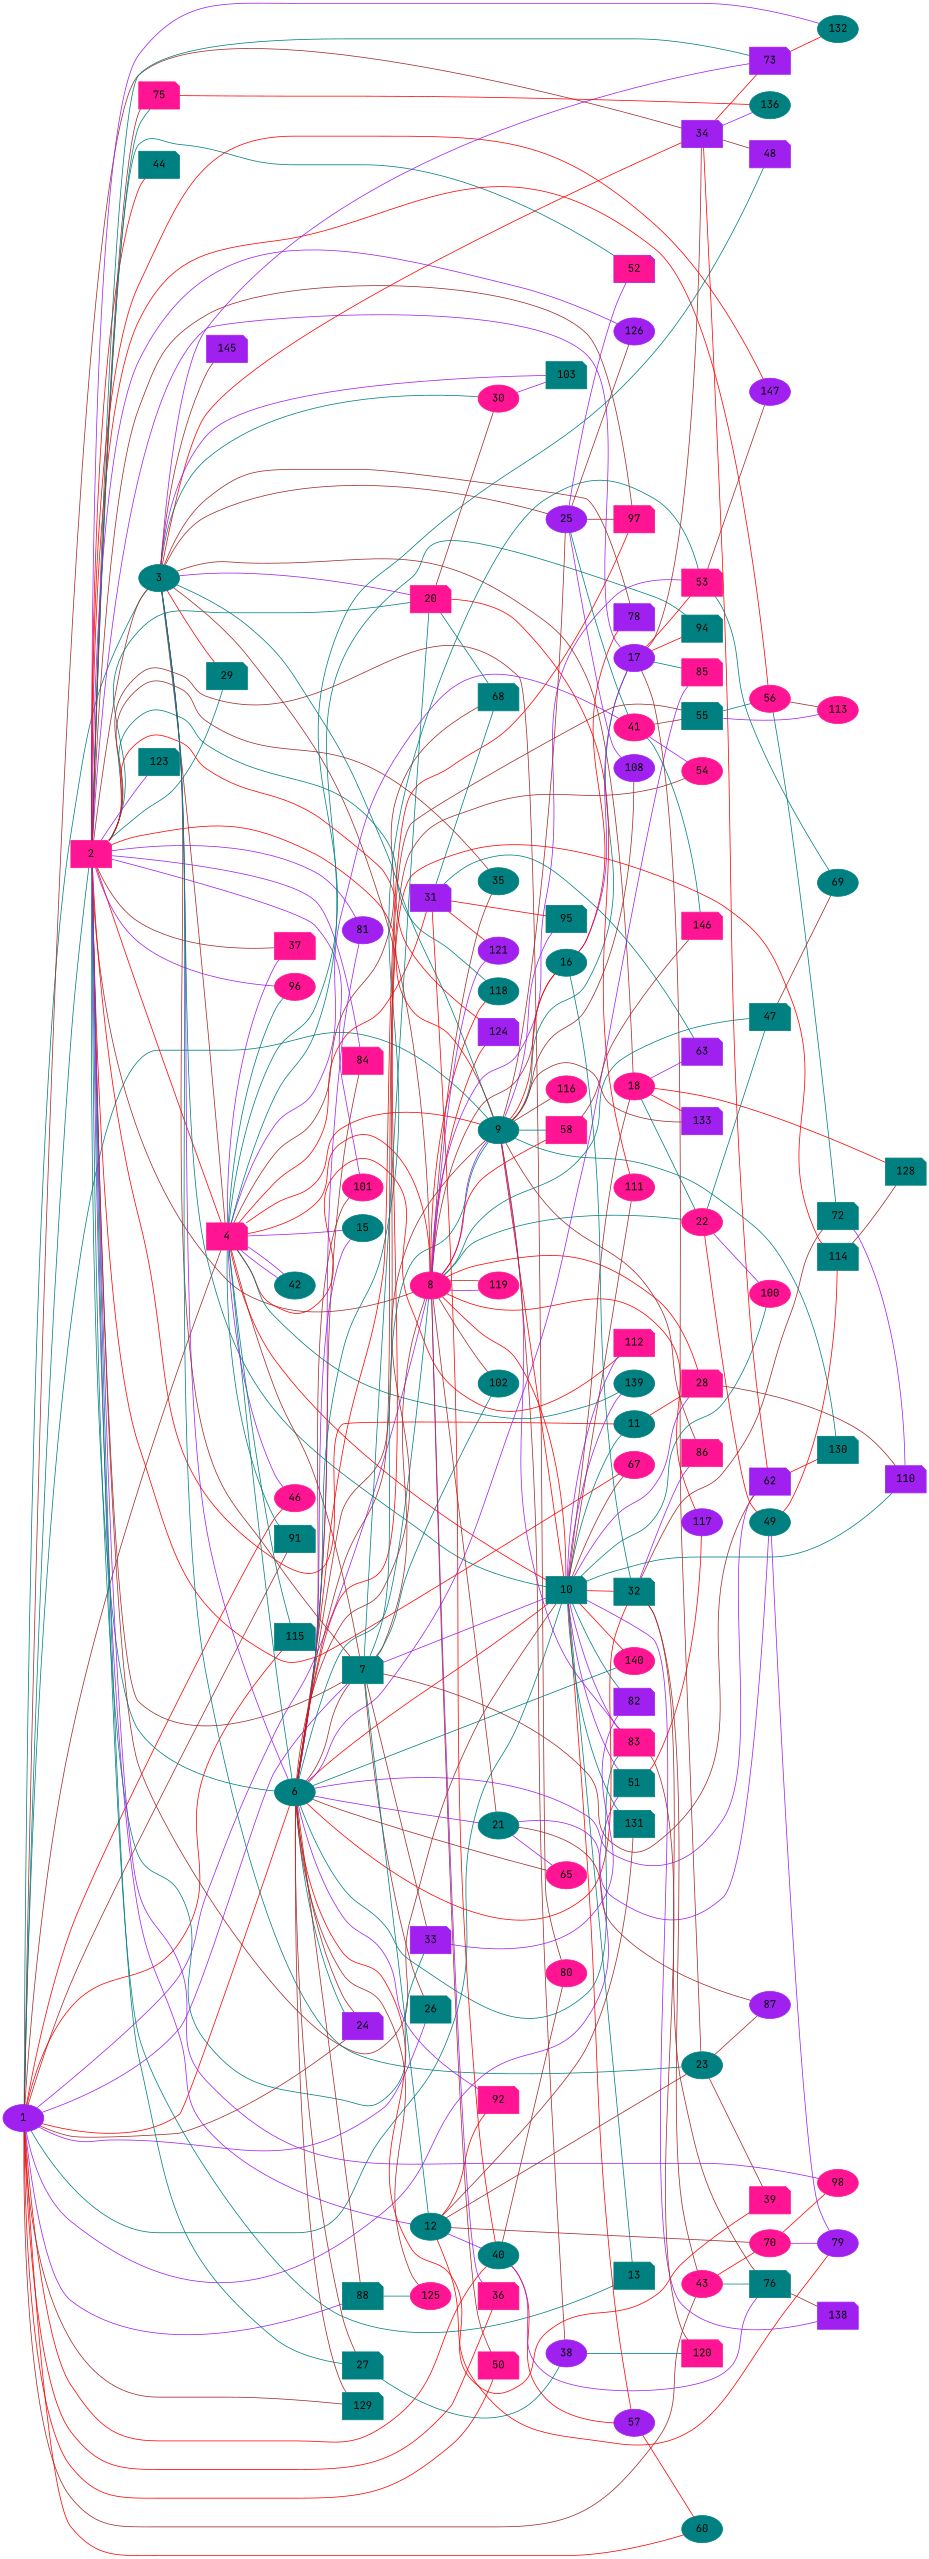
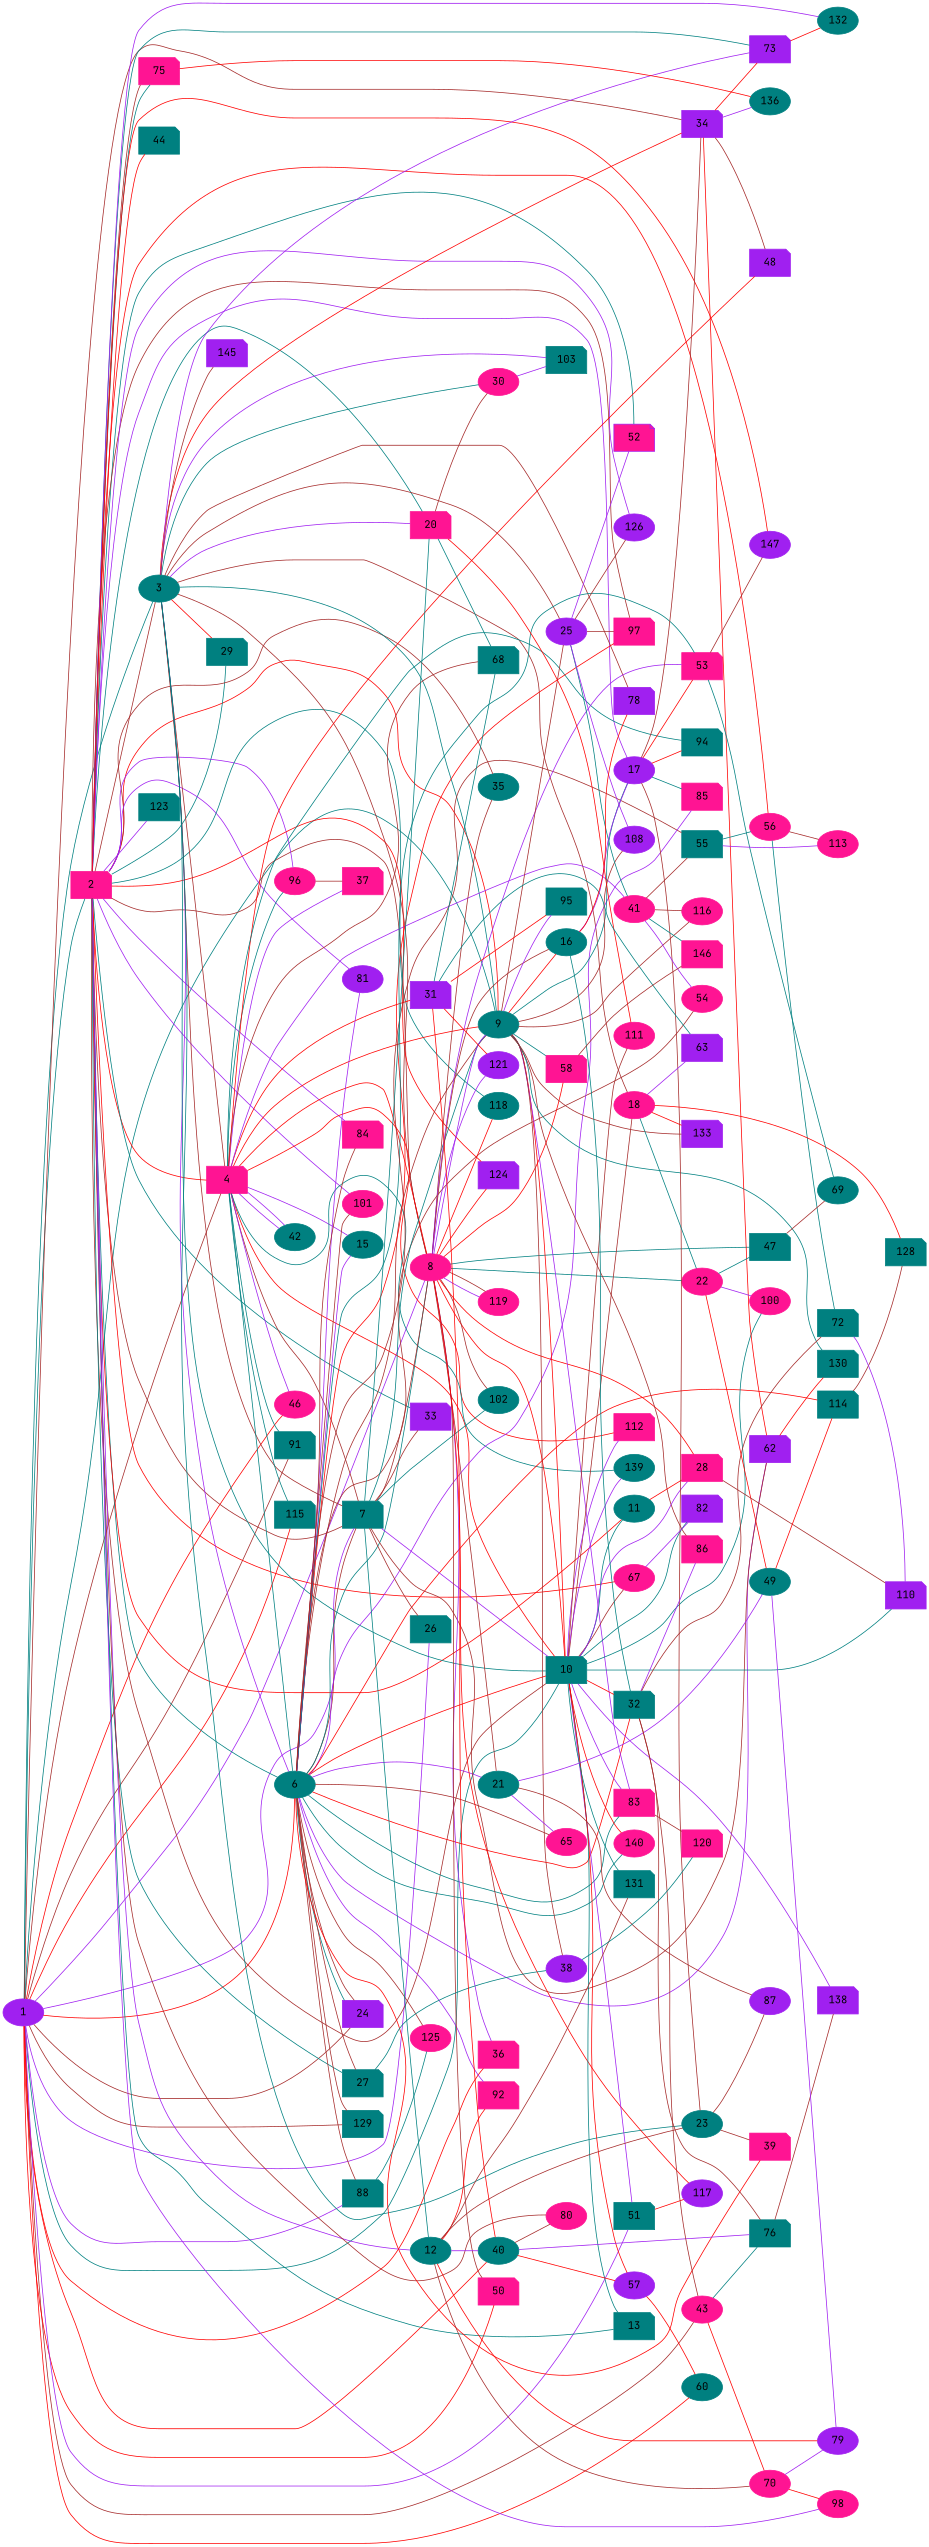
edge "48" -- "4": color teal -> red
edge "41" -- "116": added
edge "2" -- "37": now "96" -- "37"
edge "82" -- "33": now "82" -- "67"
